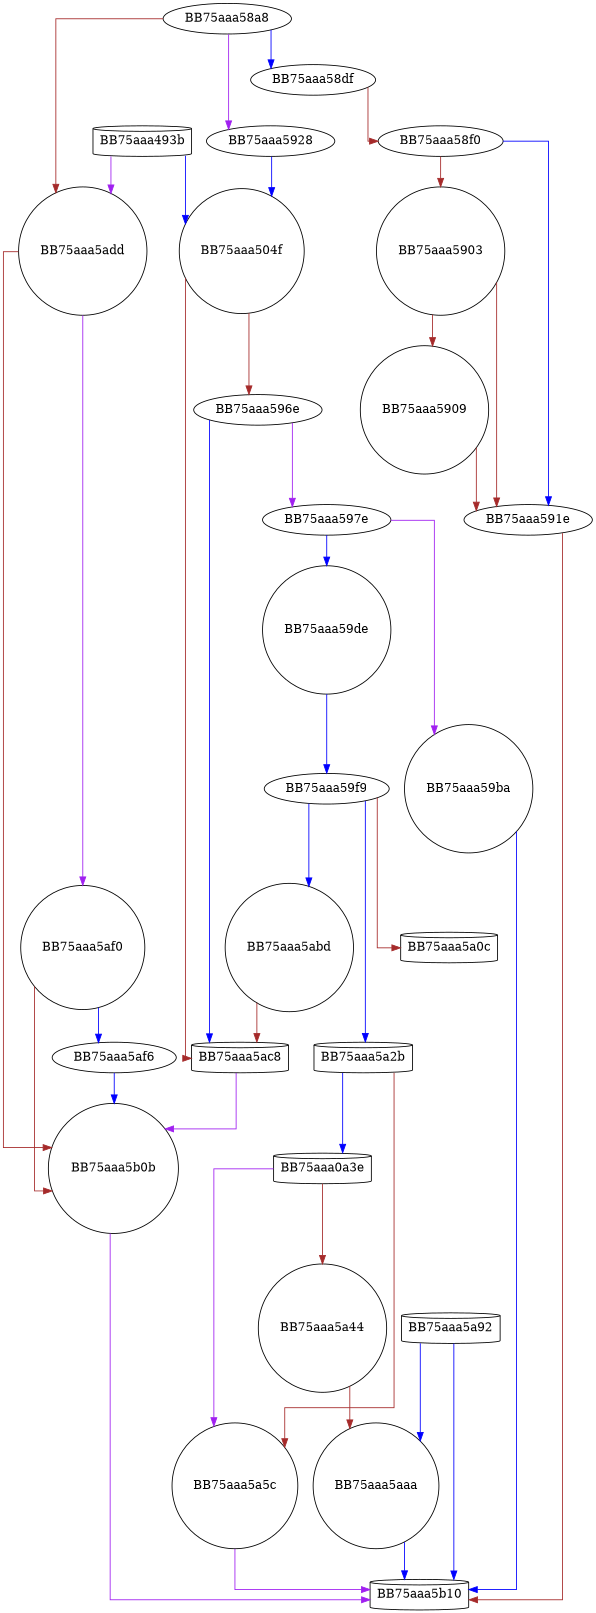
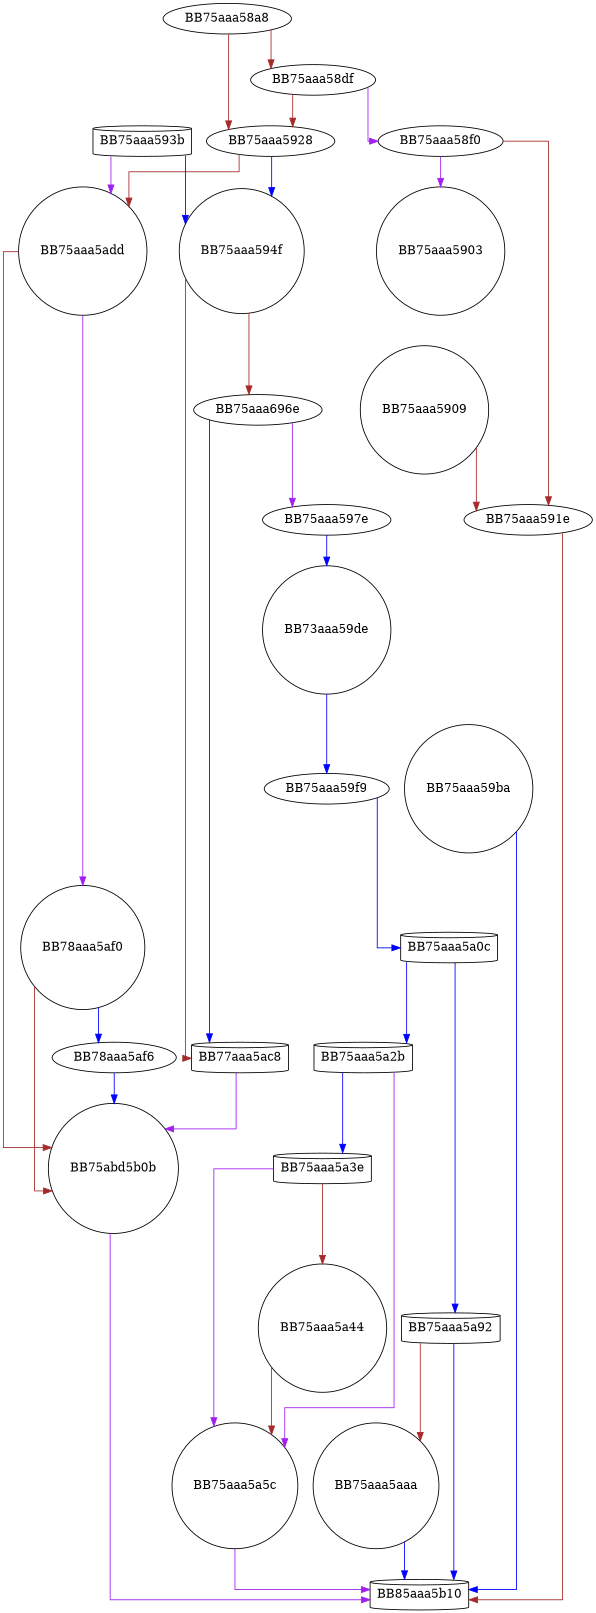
edge "BB75aaa58a8" -> "BB75aaa58df": color blue -> brown
edge "BB75aaa58a8" -> "BB75aaa5add": now "BB75aaa5928" -> "BB75aaa5add"
edge "BB75aaa58a8" -> "BB75aaa5928": color purple -> brown
edge "BB75aaa58df" -> "BB75aaa5928": added
edge "BB75aaa58df" -> "BB75aaa58f0": color brown -> purple
node "BB75aaa493b": label "BB75aaa493b" -> "BB75aaa593b"
edge "BB75aaa58f0" -> "BB75aaa5903": color brown -> purple
node "BB75aaa504f": label "BB75aaa504f" -> "BB75aaa594f"
edge "BB75aaa58f0" -> "BB75aaa591e": color blue -> brown
edge "BB75aaa5903" -> "BB75aaa5909": removed
edge "BB75aaa5903" -> "BB75aaa591e": removed
node "BB75aaa596e": label "BB75aaa596e" -> "BB75aaa696e"
edge "BB75aaa597e" -> "BB75aaa59ba": removed
node "BB75aaa59de": label "BB75aaa59de" -> "BB73aaa59de"
edge "BB75aaa59f9" -> "BB75aaa5a0c": color brown -> blue
edge "BB75aaa59f9" -> "BB75aaa5a2b": now "BB75aaa5a0c" -> "BB75aaa5a2b"
node "BB75aaa5af0": label "BB75aaa5af0" -> "BB78aaa5af0"
node "BB75aaa5abd": removed
node "BB75aaa5af6": label "BB75aaa5af6" -> "BB78aaa5af6"
node "BB75aaa5ac8": label "BB75aaa5ac8" -> "BB77aaa5ac8"
edge "BB75aaa5a0c" -> "BB75aaa5a92": added
node "BB75aaa5b0b": label "BB75aaa5b0b" -> "BB75abd5b0b"
node "BB75aaa0a3e": label "BB75aaa0a3e" -> "BB75aaa5a3e"
edge "BB75aaa5a2b" -> "BB75aaa5a5c": color brown -> purple
edge "BB75aaa5a92" -> "BB75aaa5aaa": color blue -> brown
edge "BB75aaa5a44" -> "BB75aaa5aaa": now "BB75aaa5a44" -> "BB75aaa5a5c"
node "BB75aaa5b10": label "BB75aaa5b10" -> "BB85aaa5b10"
